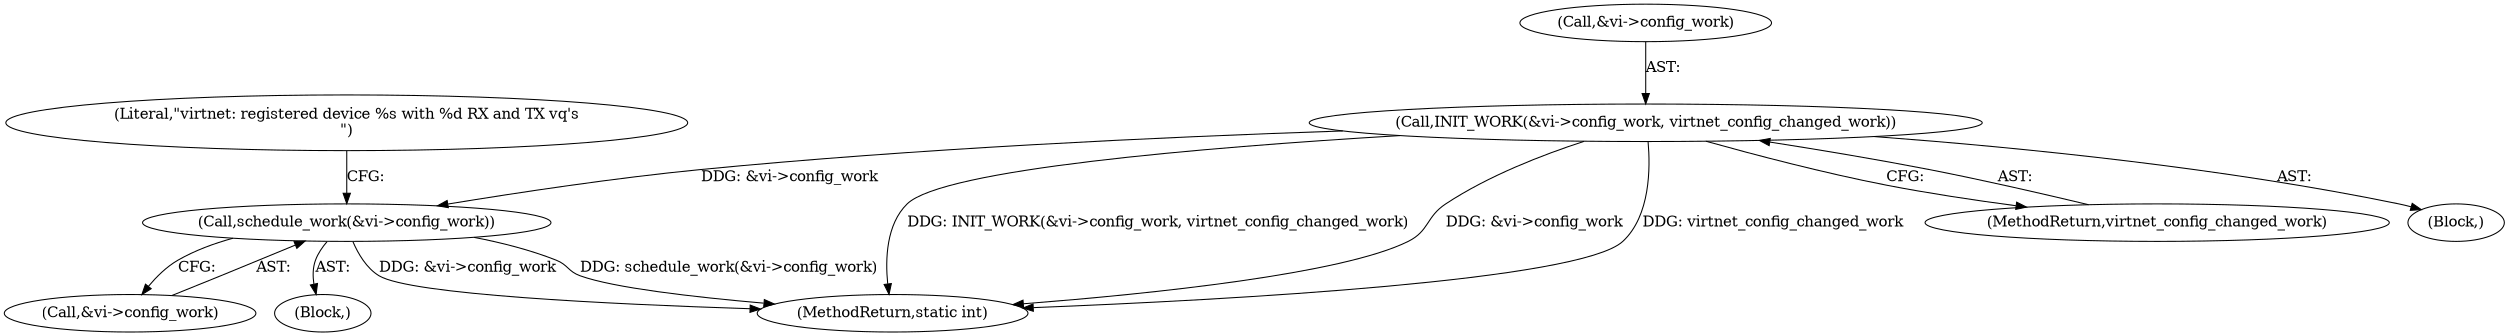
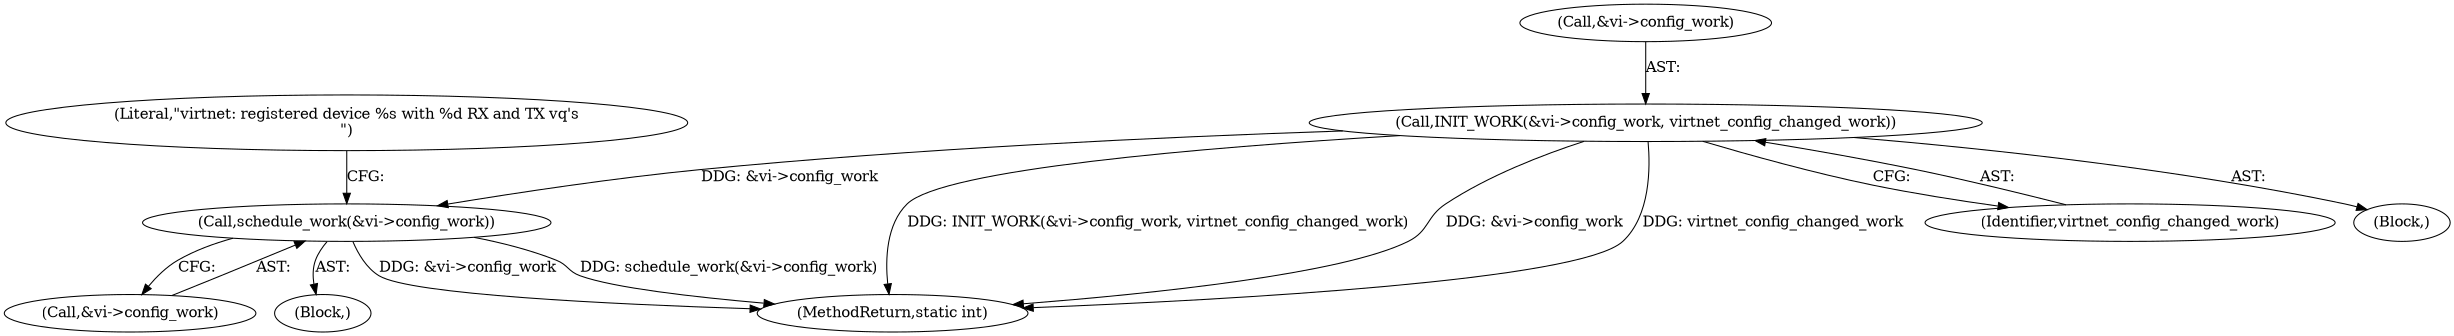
node "(MethodReturn,virtnet_config_changed_work)": label "(MethodReturn,virtnet_config_changed_work)" -> "(Identifier,virtnet_config_changed_work)"
